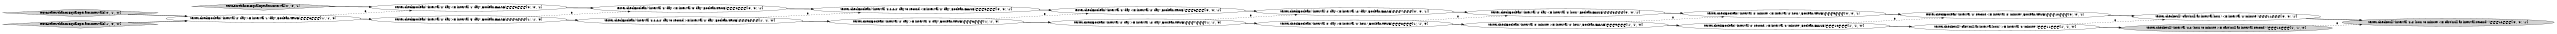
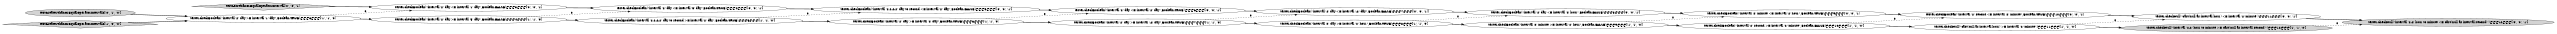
node "testGreaterThanOrEqualOperatorIntervals['0', '1', '0']": shape diamond -> ellipse
